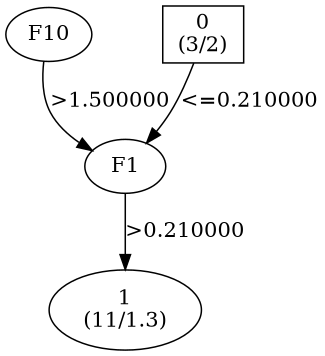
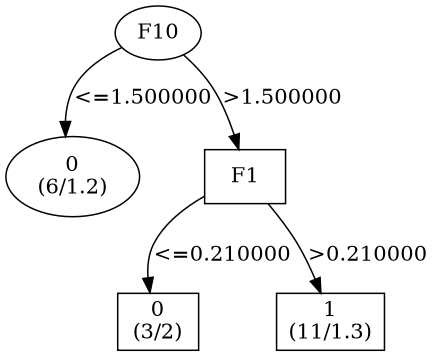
edge "0 (3/2)" -> "F1": reversed
node "F1": shape ellipse -> box
node "0 (6/1.2)": added
node "1 (11/1.3)": shape ellipse -> box
